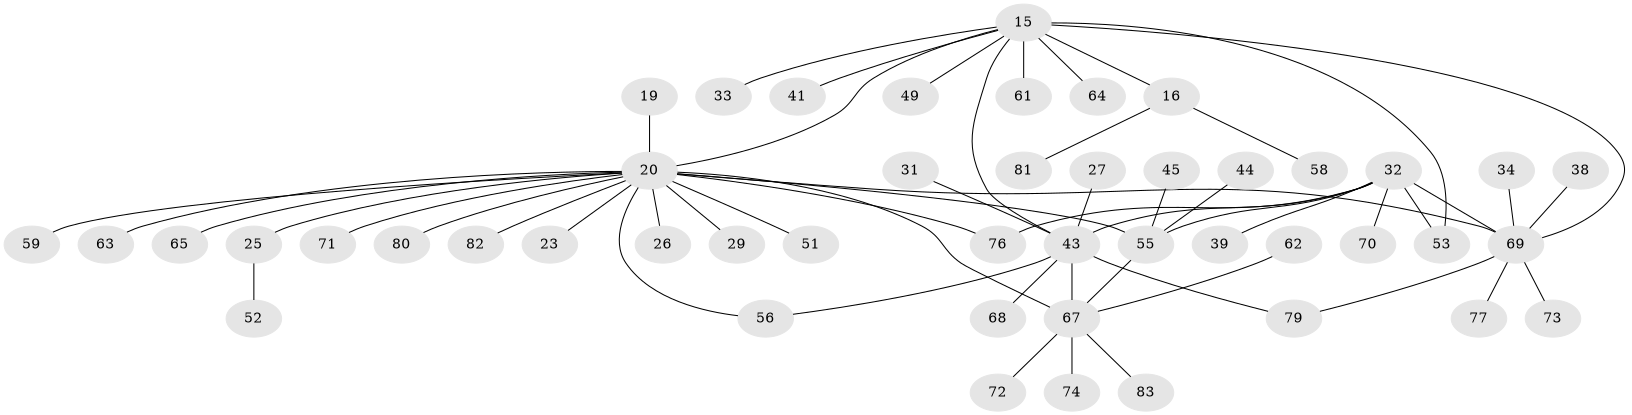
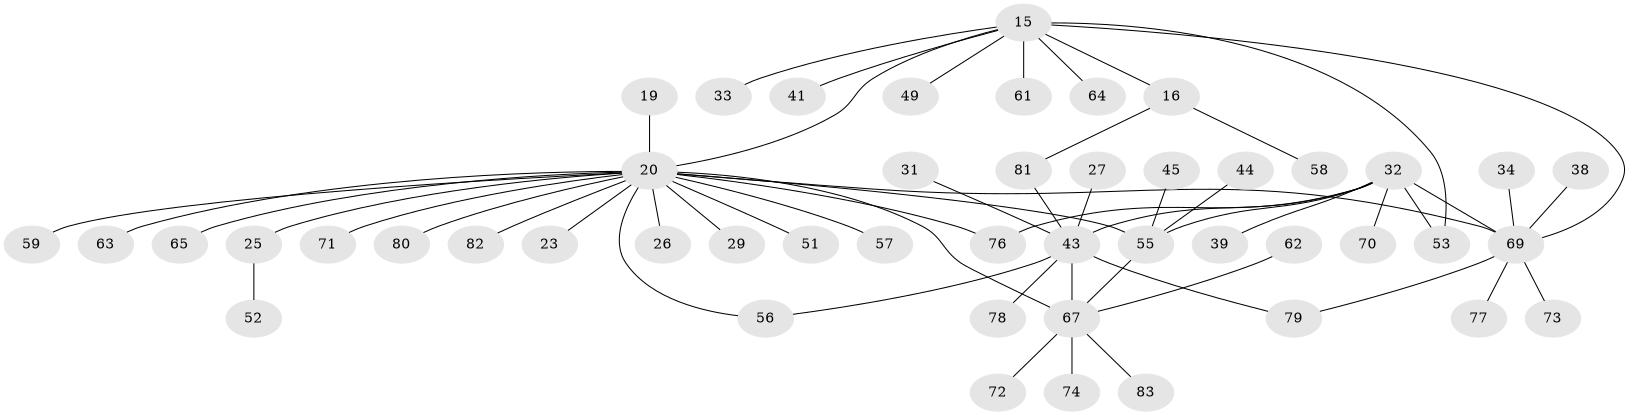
edge "15" -- "43": now "81" -- "43"
node "57": added
node "68": label "68" -> "78"
